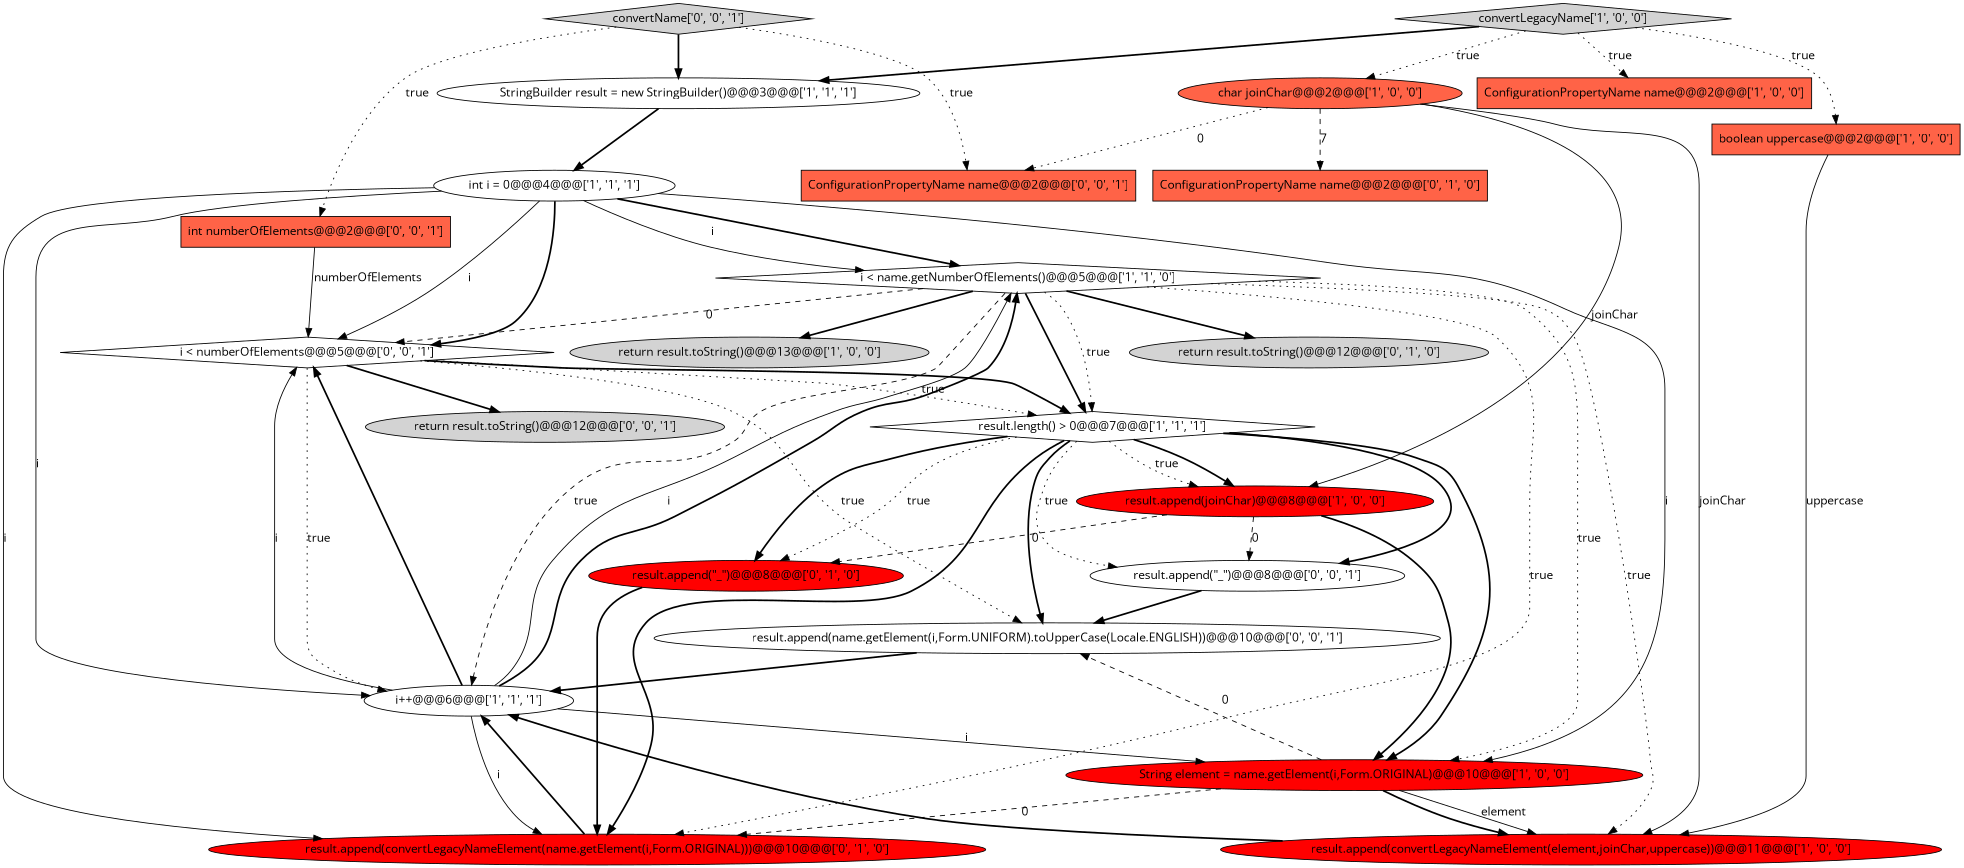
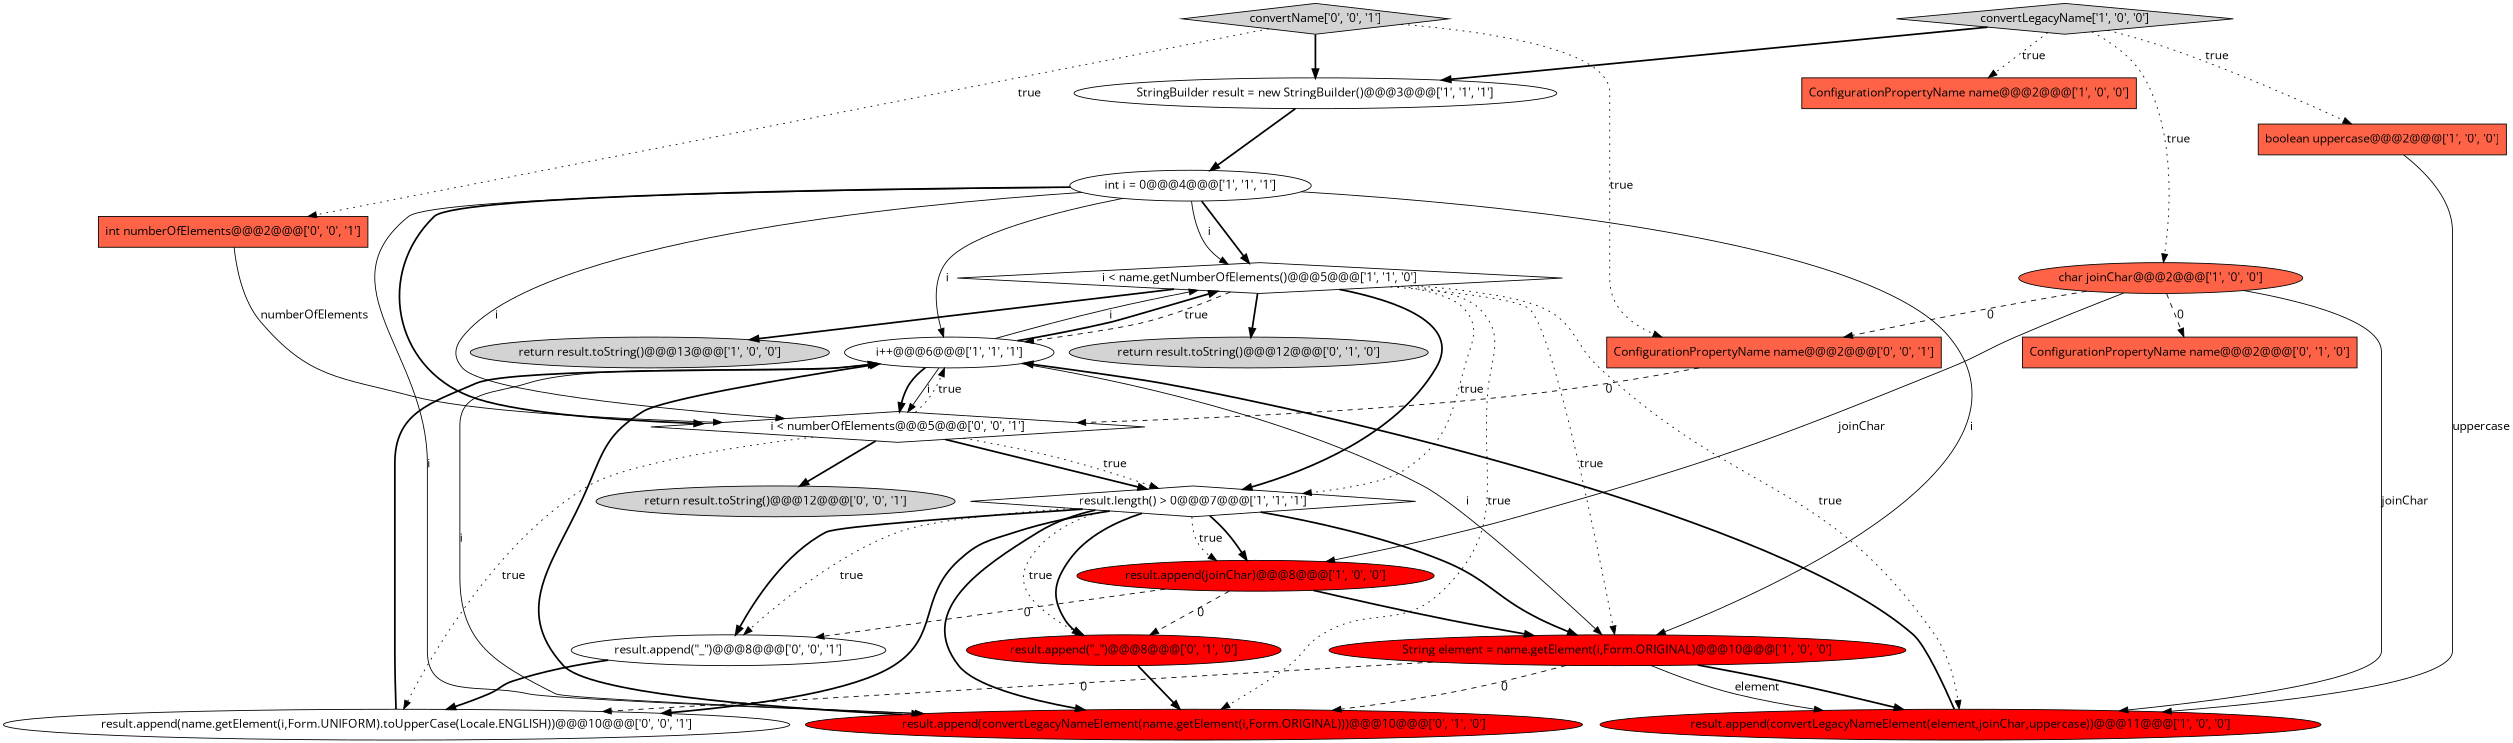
edge "char joinChar@@@2@@@['1', '0', '0']" -> "ConfigurationPropertyName name@@@2@@@['0', '0', '1']": style dotted -> dashed
edge "char joinChar@@@2@@@['1', '0', '0']" -> "ConfigurationPropertyName name@@@2@@@['0', '1', '0']": label "7" -> "0"
edge "i < name.getNumberOfElements()@@@5@@@['1', '1', '0']" -> "i < numberOfElements@@@5@@@['0', '0', '1']": now "ConfigurationPropertyName name@@@2@@@['0', '0', '1']" -> "i < numberOfElements@@@5@@@['0', '0', '1']"
